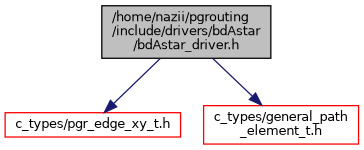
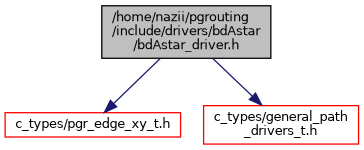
node "c_types/general_path _element_t.h": label "c_types/general_path _element_t.h" -> "c_types/general_path _drivers_t.h"
